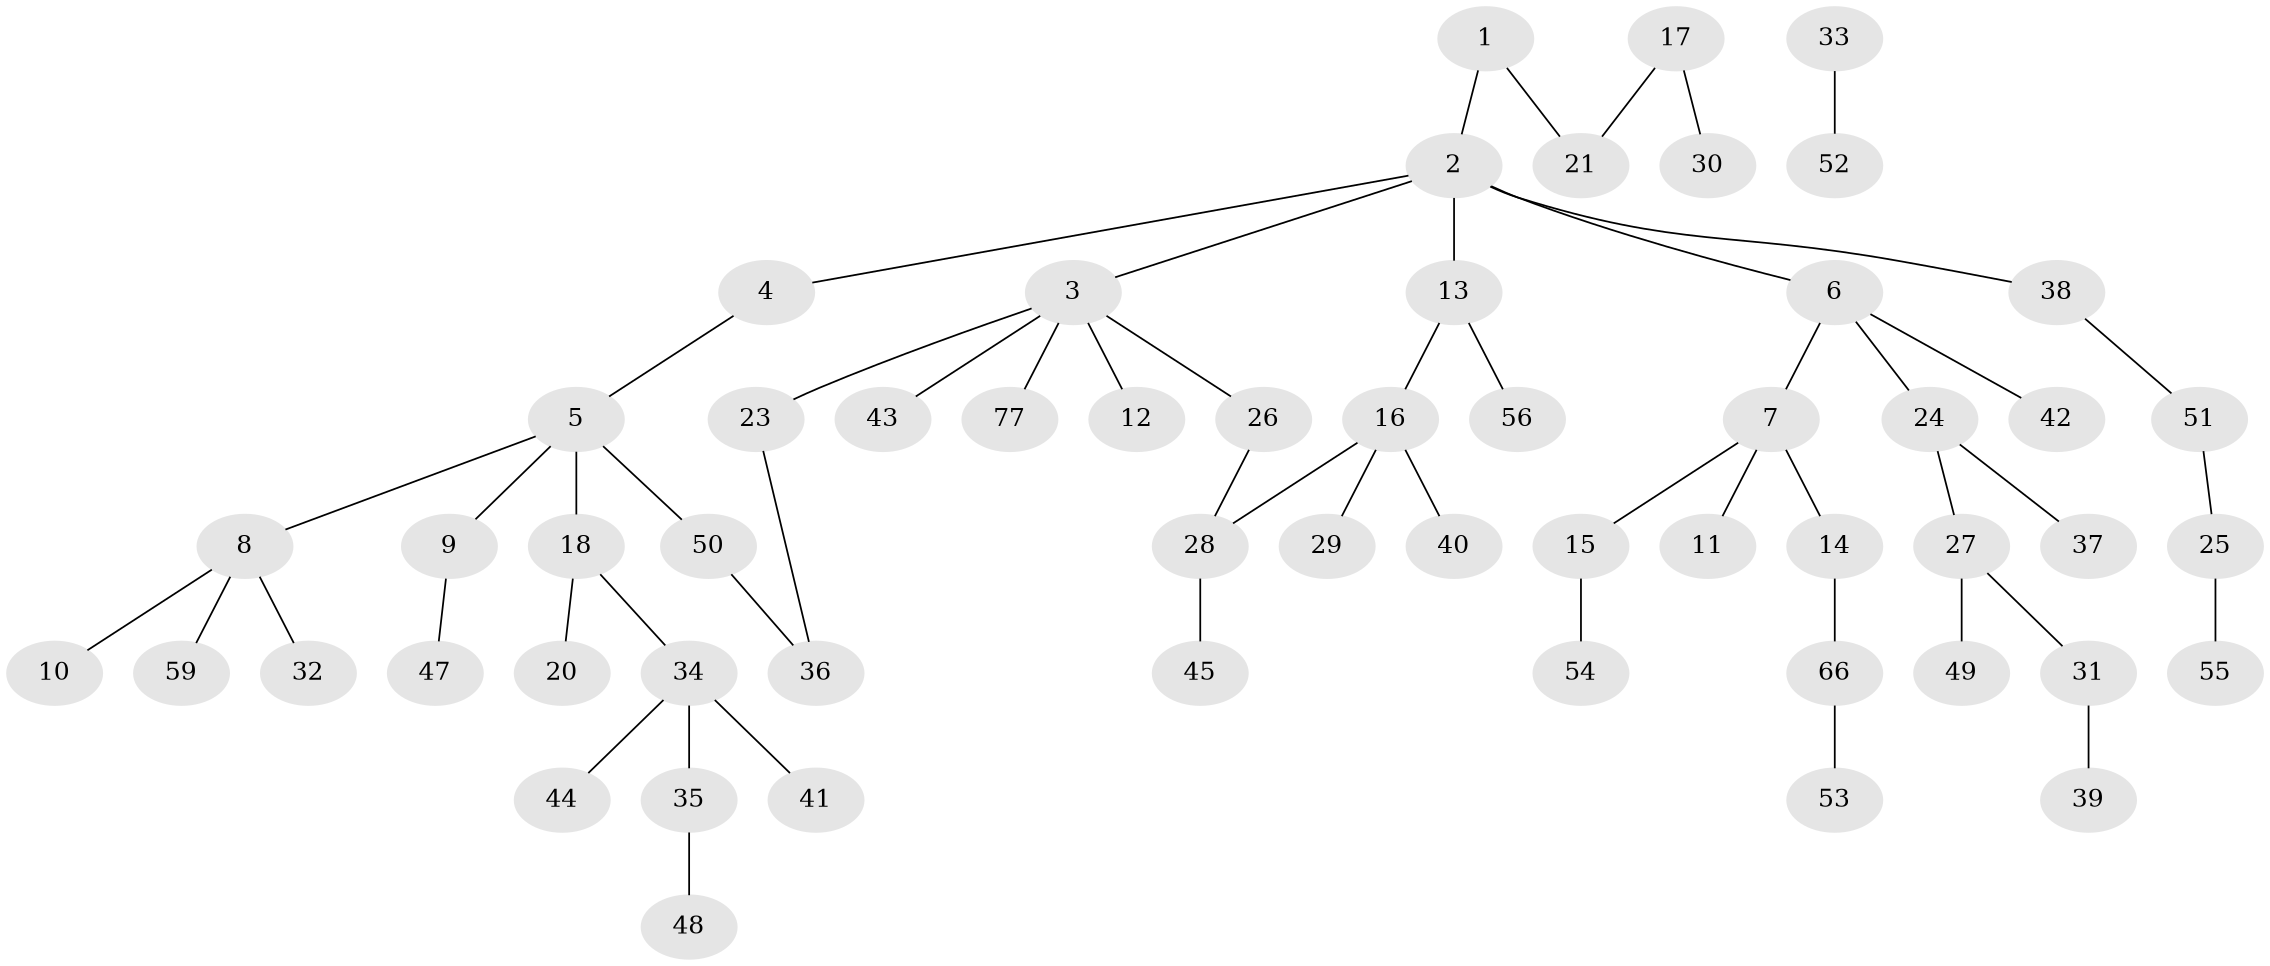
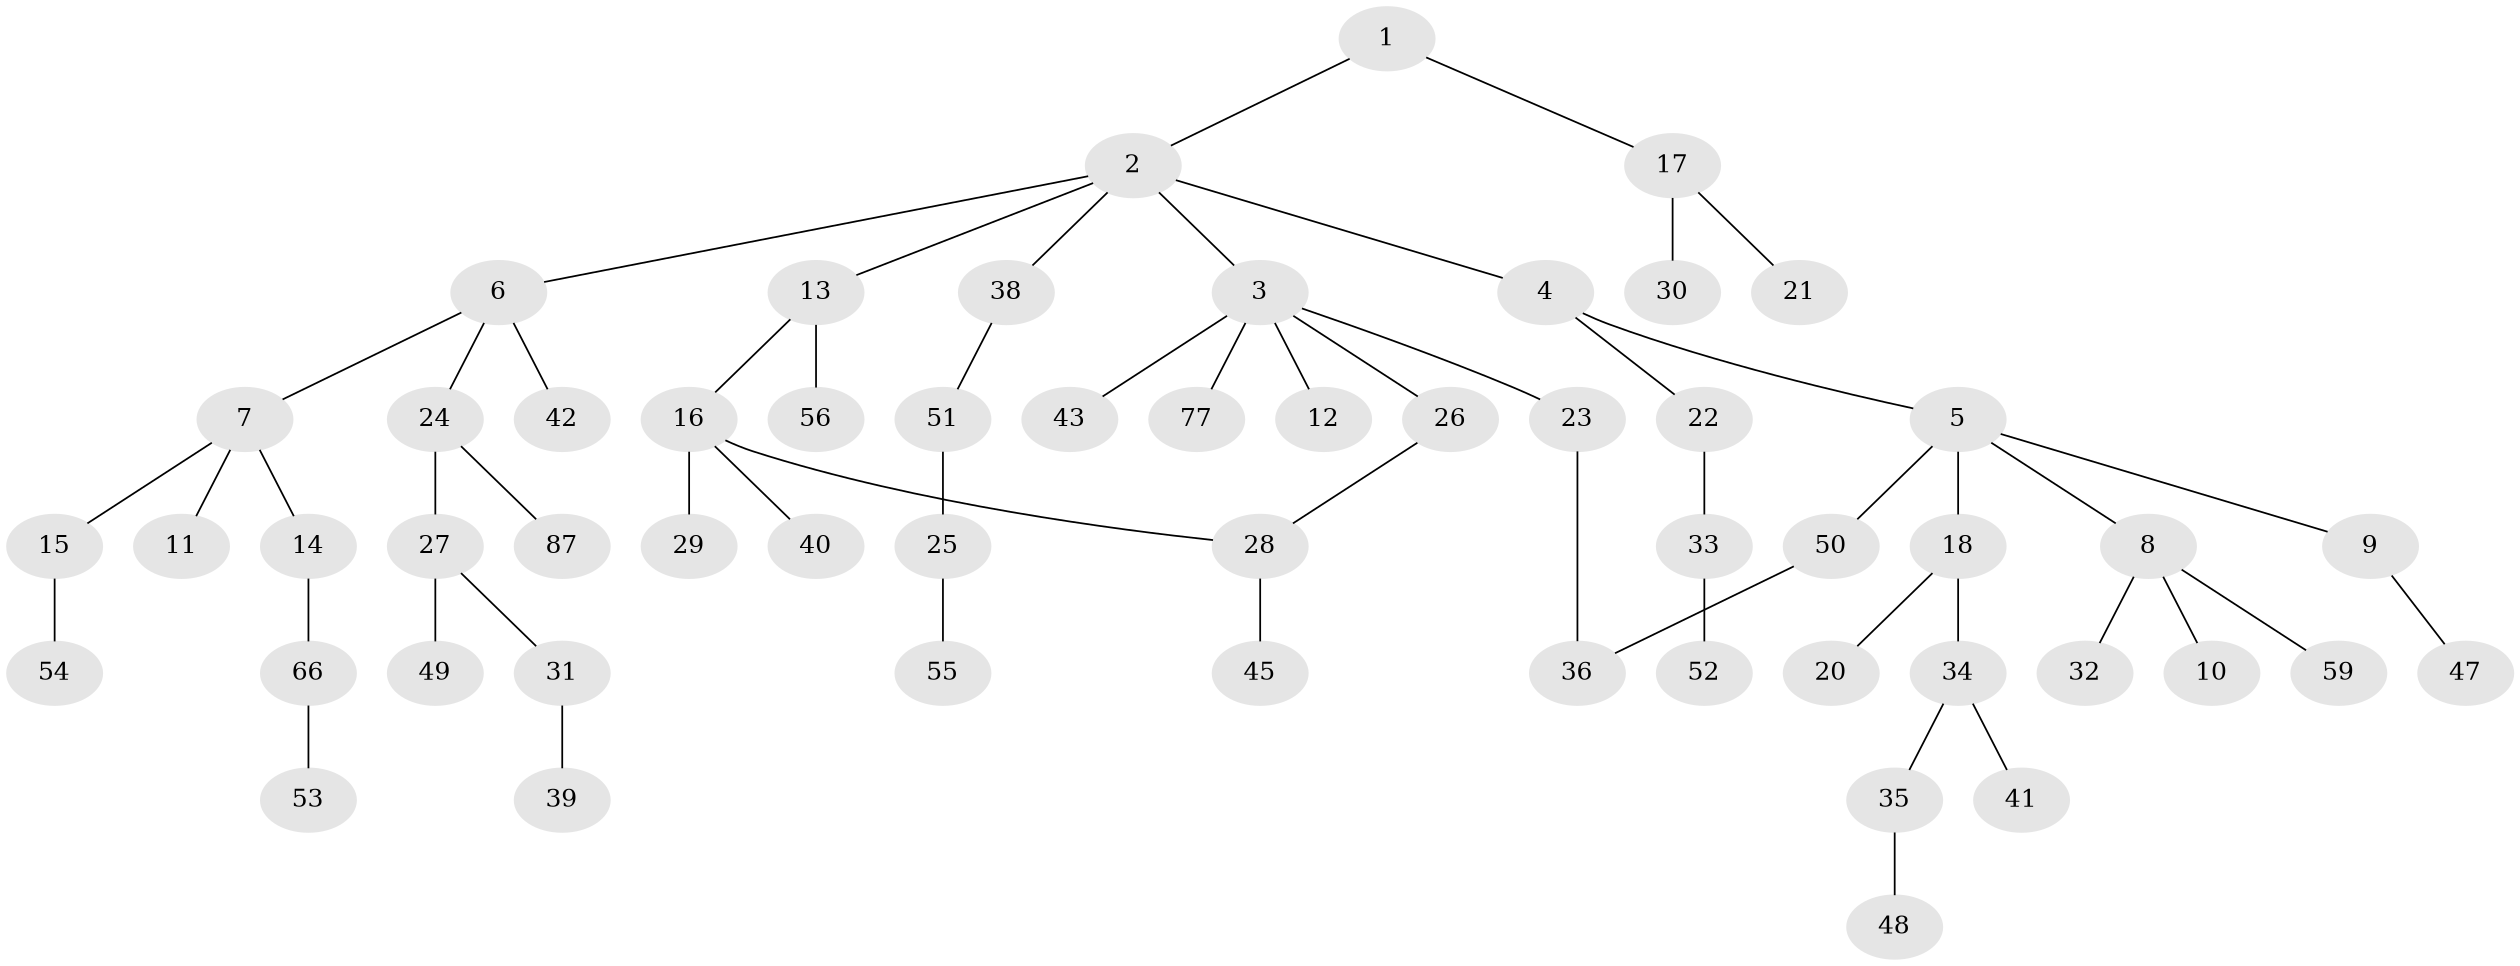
edge "1" -- "21": now "1" -- "17"
node "22": added
node "37": label "37" -> "87"
node "44": removed
